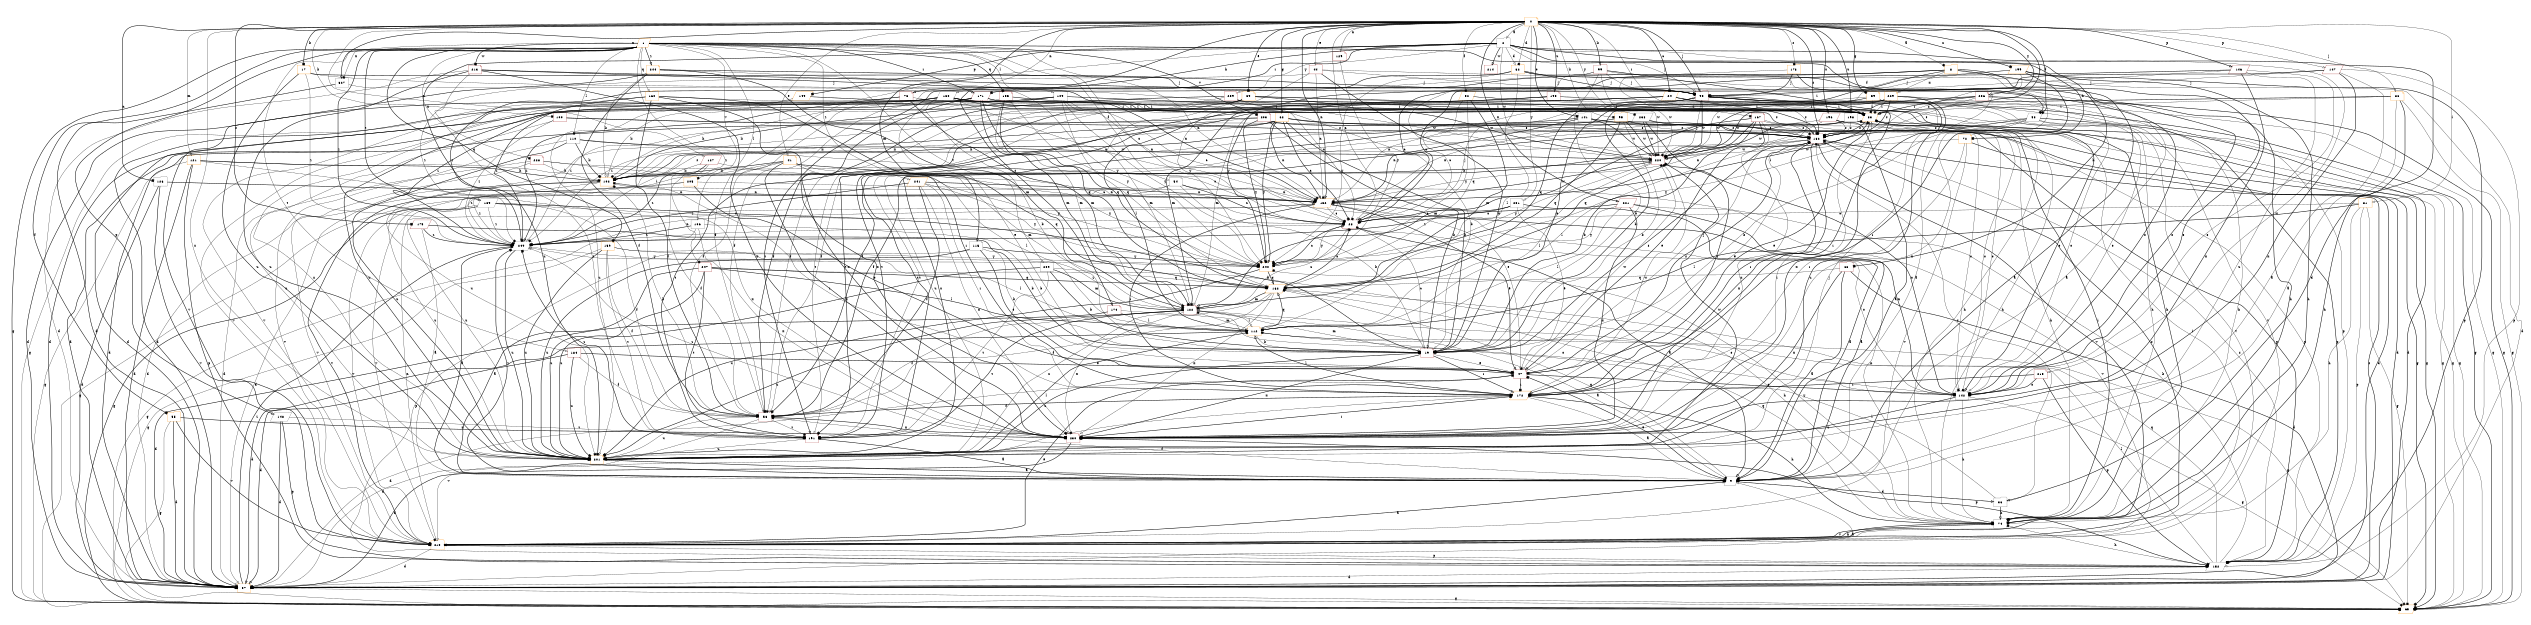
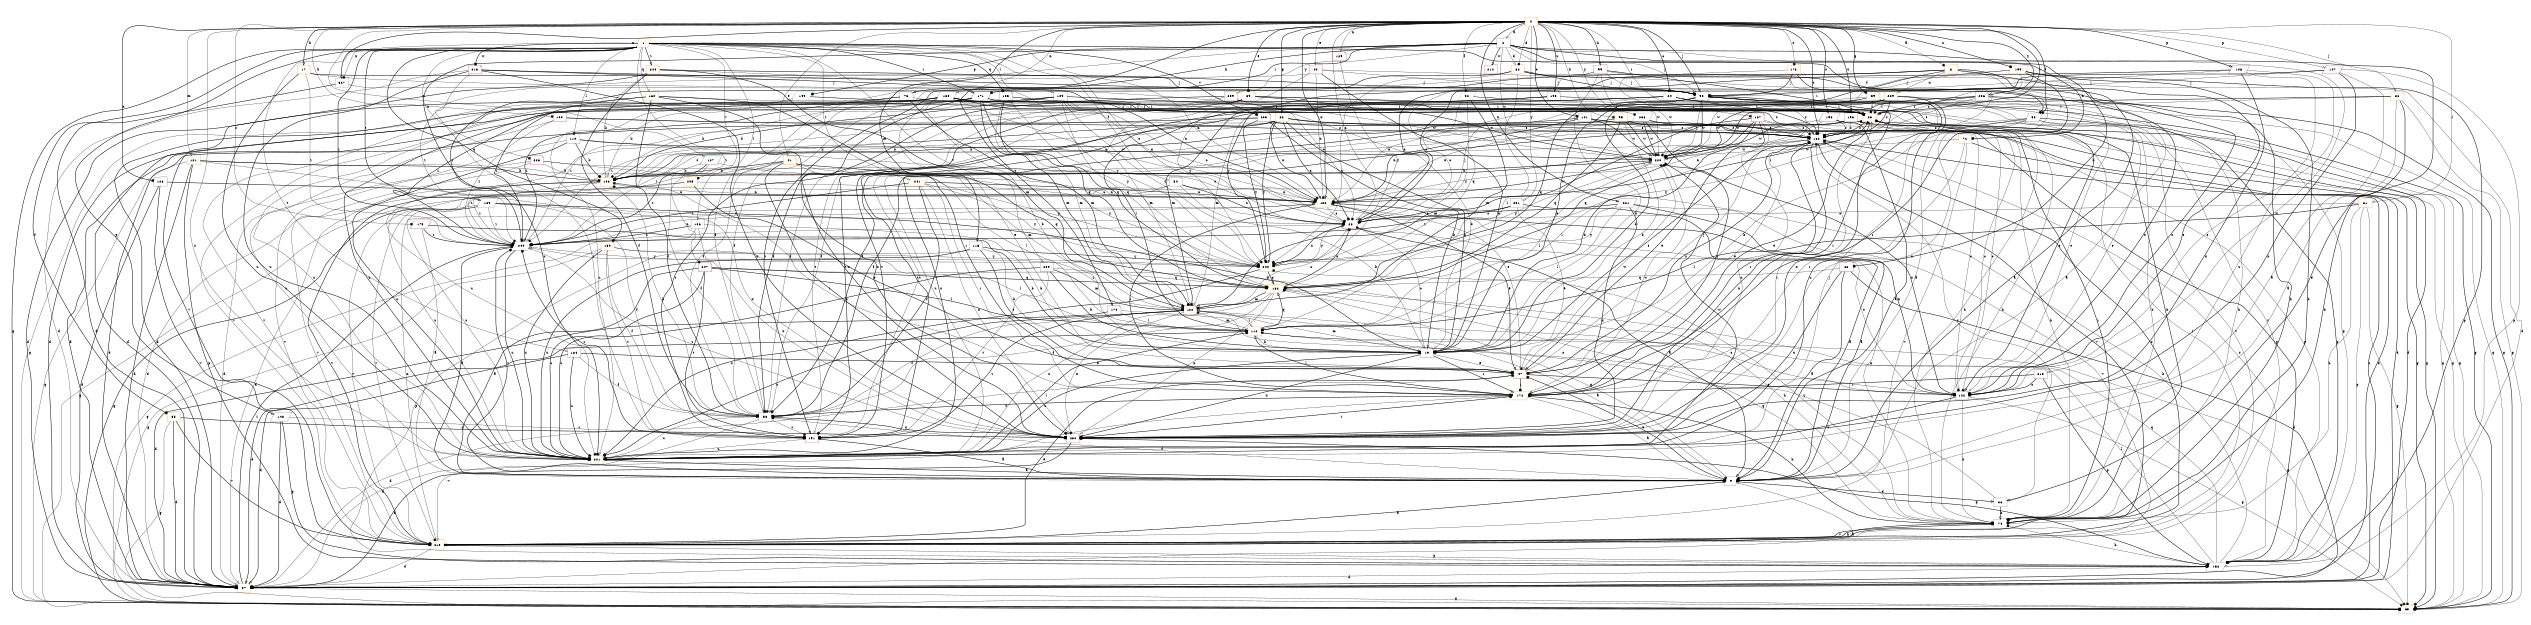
edge "0" -> "17": arrowhead box -> onormal
edge "0" -> "175": style bold -> solid
